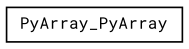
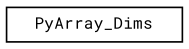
node "PyArray_PyArray": label "PyArray_PyArray" -> "PyArray_Dims"
